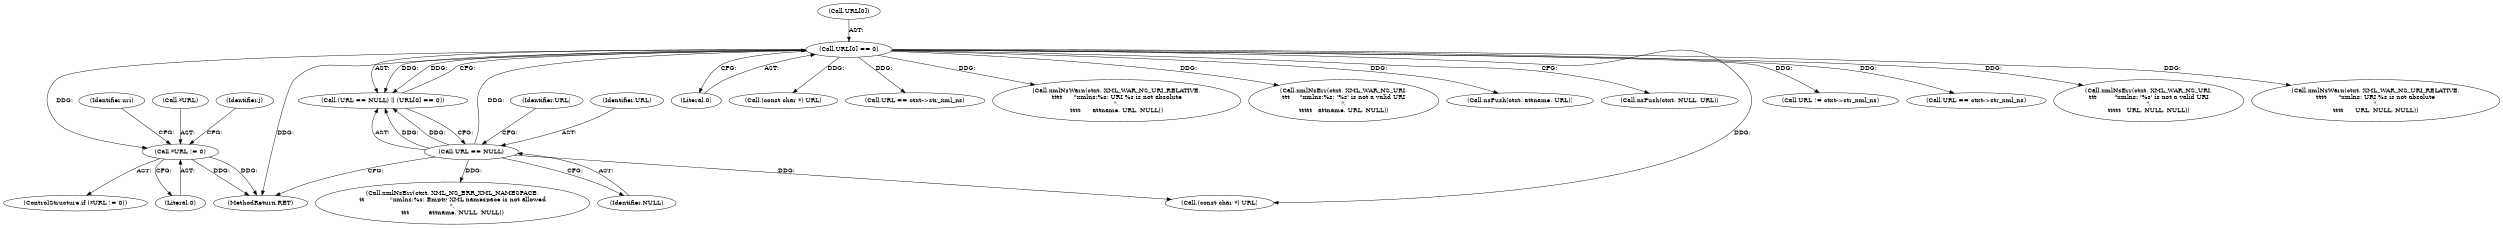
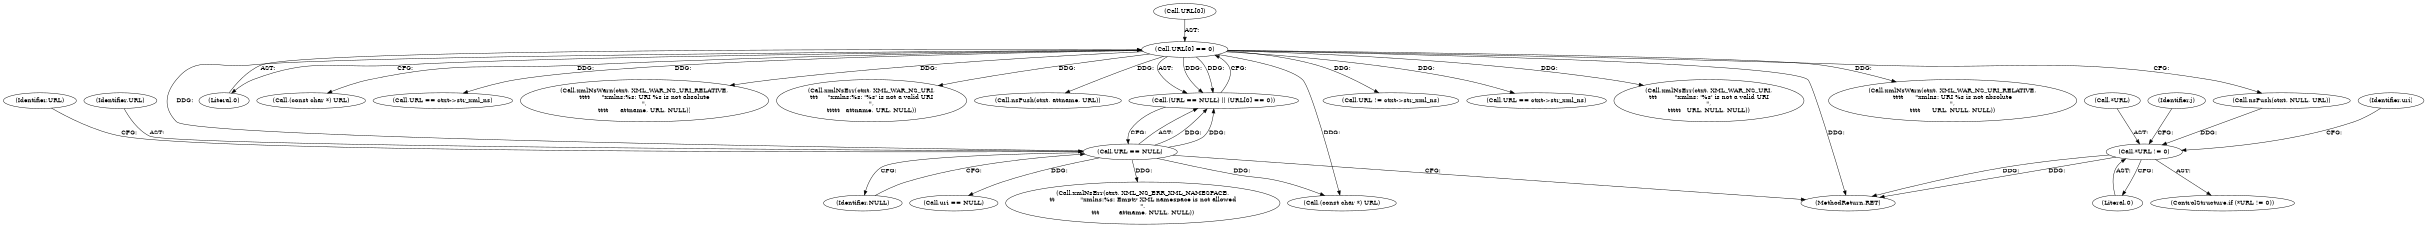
edge "(Call,URL[0] == 0)" -> "(Call,*URL != 0)": now "(Call,nsPush(ctxt, NULL, URL))" -> "(Call,*URL != 0)"
edge "(Identifier,NULL)" -> "(Call,URL == NULL)": label "AST: " -> "CFG: "
node "(Call,uri == NULL)": added
